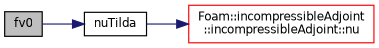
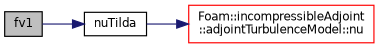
node "fv0": label "fv0" -> "fv1"
node "Foam::incompressibleAdjoint ::incompressibleAdjoint::nu": label "Foam::incompressibleAdjoint ::incompressibleAdjoint::nu" -> "Foam::incompressibleAdjoint ::adjointTurbulenceModel::nu"
